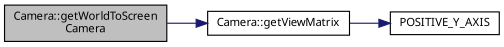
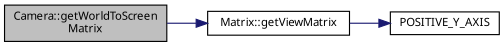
node "Camera::getWorldToScreen Camera": label "Camera::getWorldToScreen Camera" -> "Camera::getWorldToScreen Matrix"
node "Camera::getViewMatrix": label "Camera::getViewMatrix" -> "Matrix::getViewMatrix"
